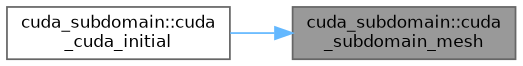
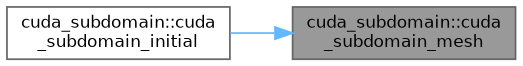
node "cuda_subdomain::cuda _cuda_initial": label "cuda_subdomain::cuda _cuda_initial" -> "cuda_subdomain::cuda _subdomain_initial"
